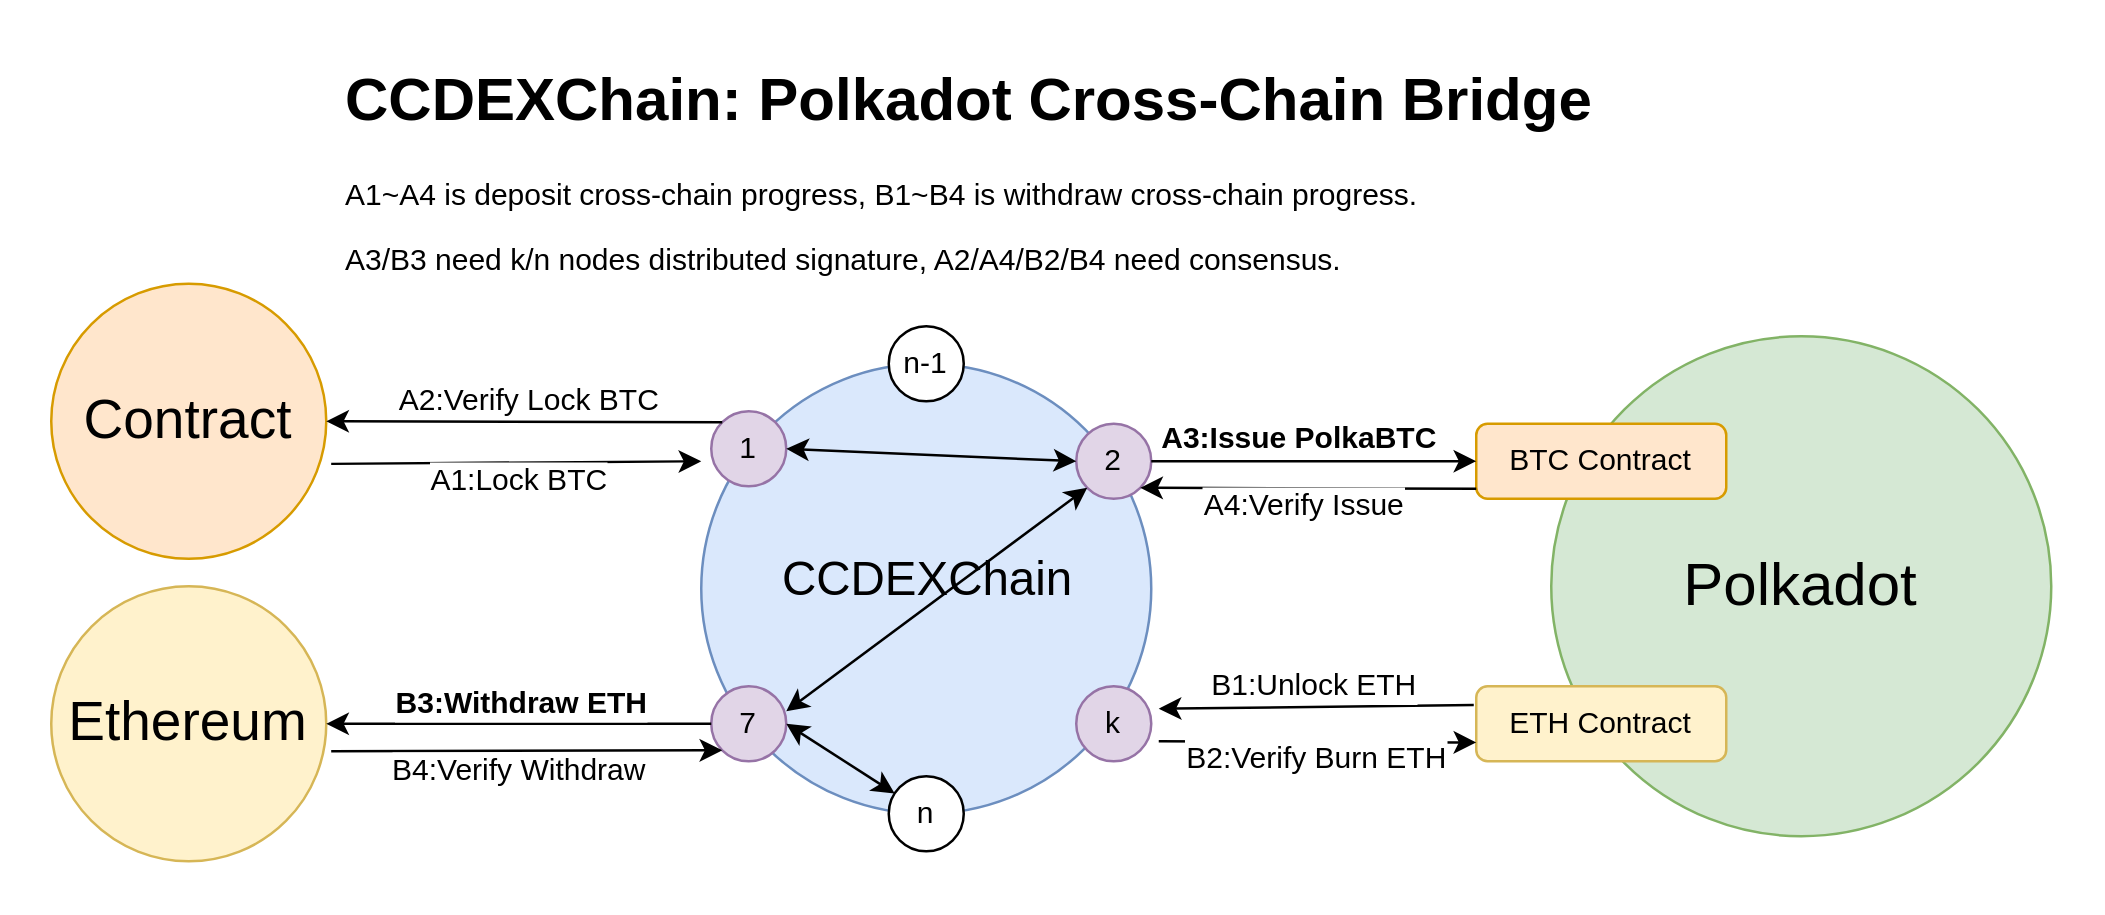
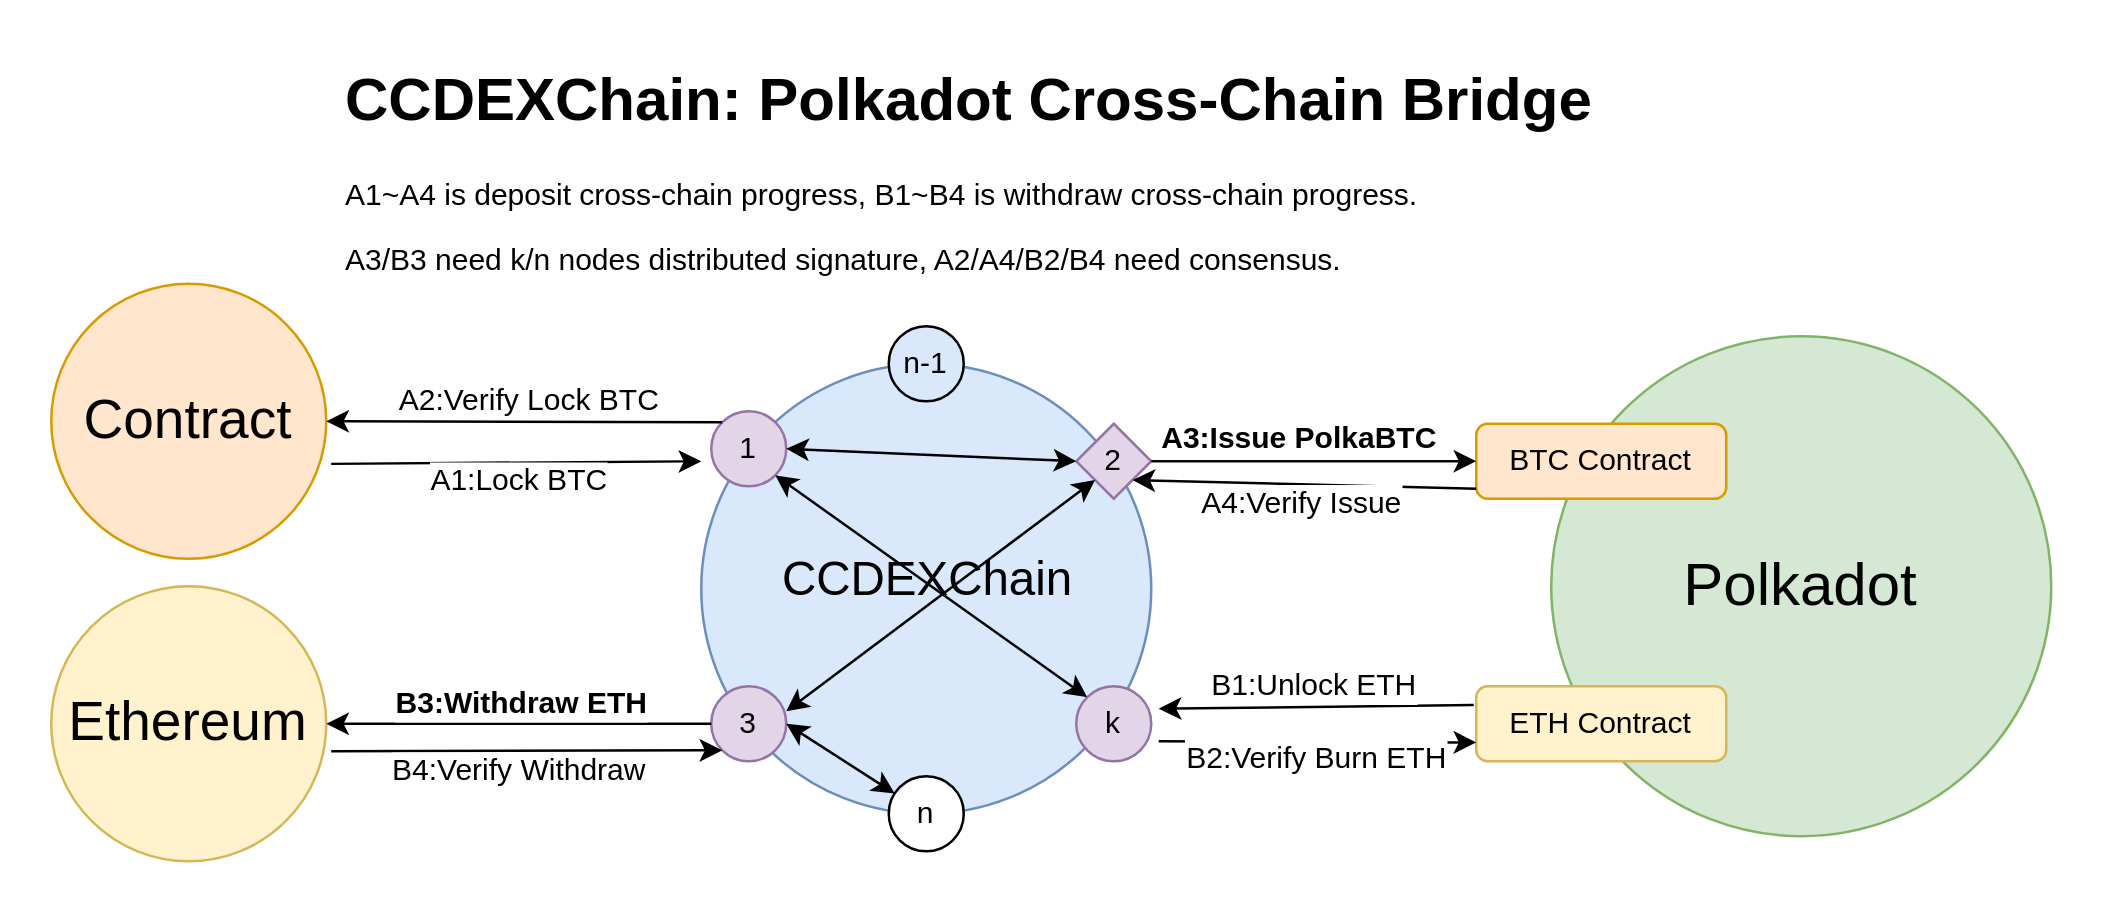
node "n-1": fillcolor #ffffff -> #dae8fc
node "2": shape ellipse -> diamond
edge "1" -- "k": added
node "7": label "7" -> "3"
